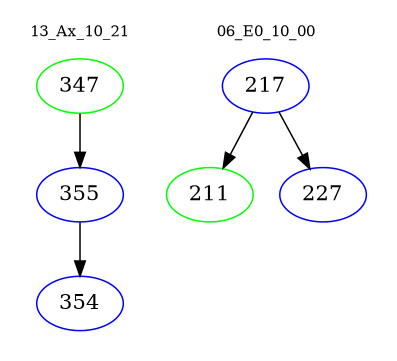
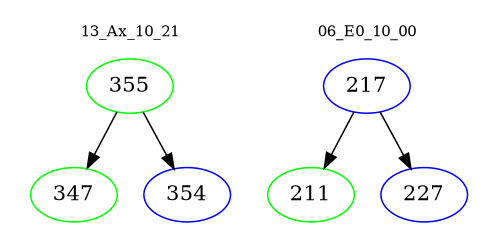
edge "347" -> "355": reversed
node "355": color blue -> green
